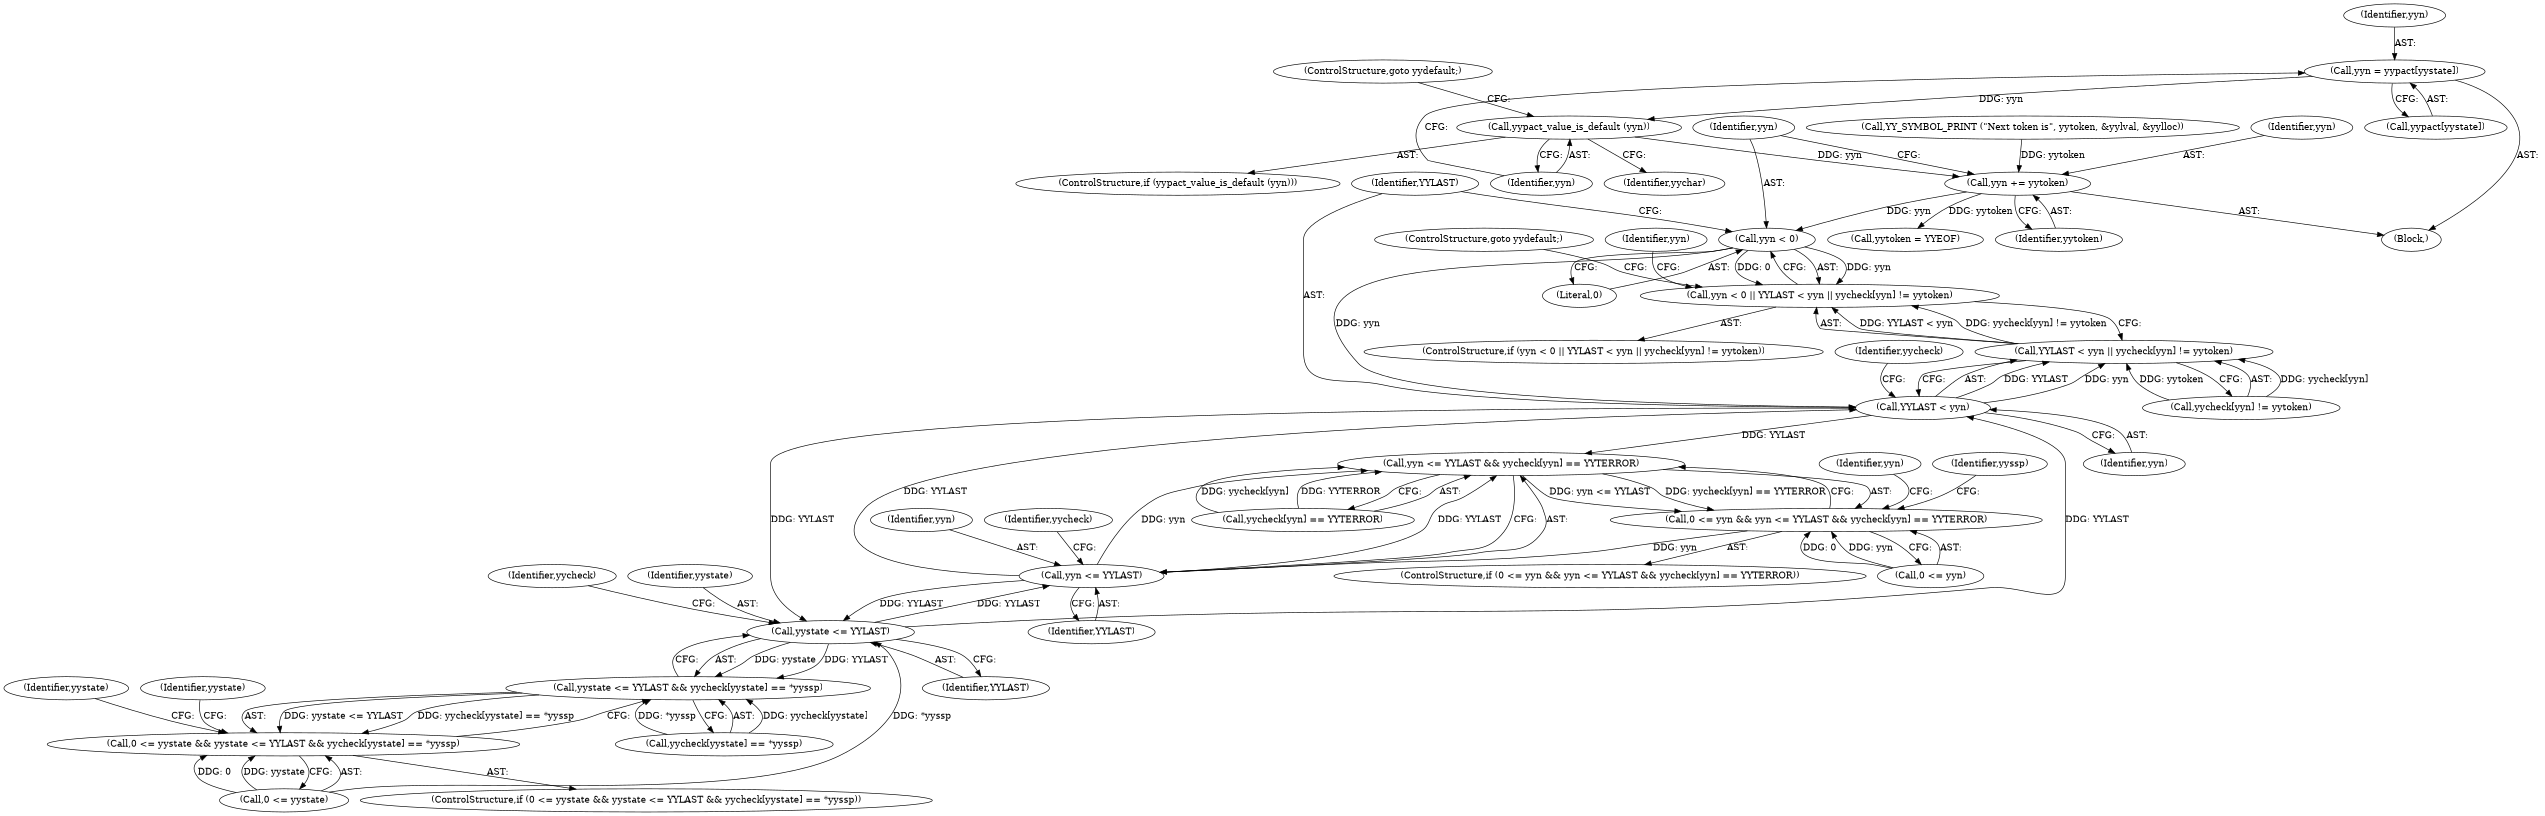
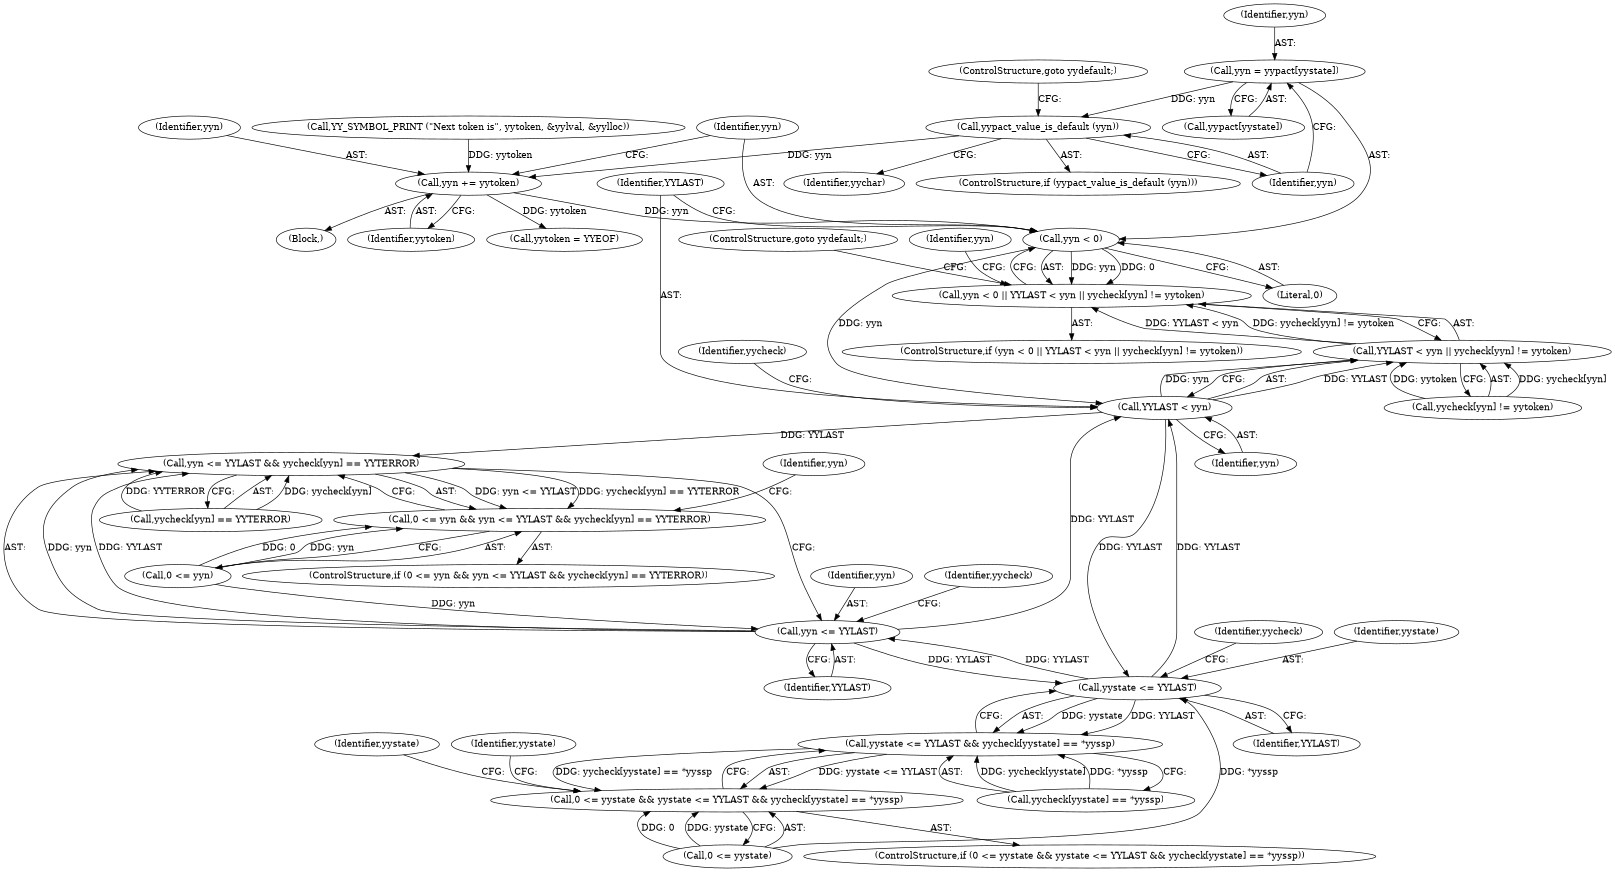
edge "(Call,yyn = yypact[yystate])" -> "(Block,)": now "(Call,yyn = yypact[yystate])" -> "(Call,yyn < 0)"
node "(Identifier,yyssp)": removed
edge "(Call,0 <= yyn && yyn <= YYLAST && yycheck[yyn] == YYTERROR)" -> "(Call,yyn <= YYLAST)": now "(Call,0 <= yyn)" -> "(Call,yyn <= YYLAST)"
